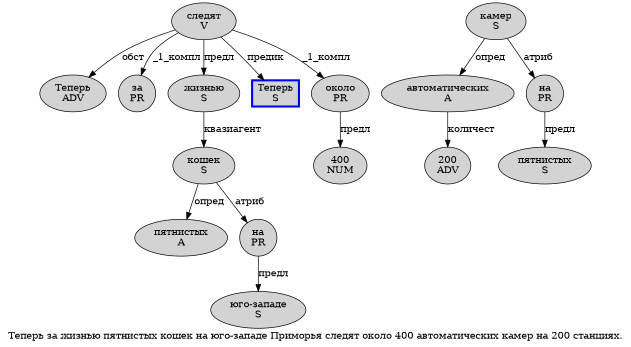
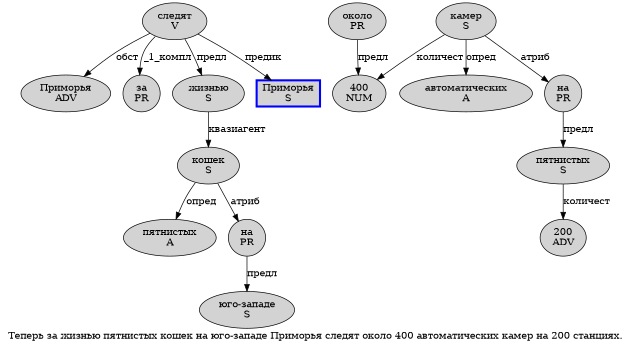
edge "следят V" -> "около PR": removed, label "_1_компл"
edge "камер S" -> "400 NUM": added, label "количест"
node "Теперь ADV": label "Теперь ADV" -> "Приморья ADV"
node "Теперь S": label "Теперь S" -> "Приморья S"
edge "автоматических A" -> "200 ADV": now "пятнистых S" -> "200 ADV"
